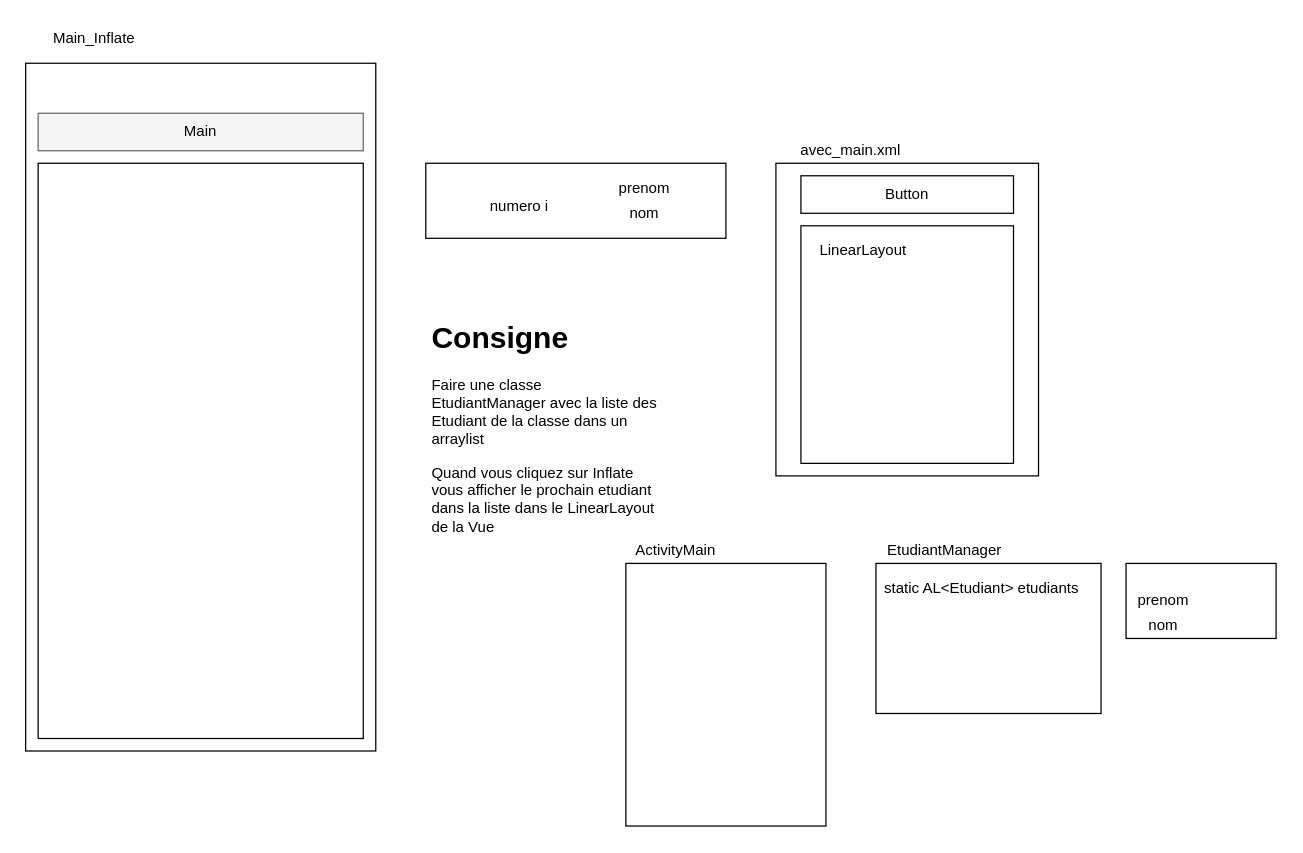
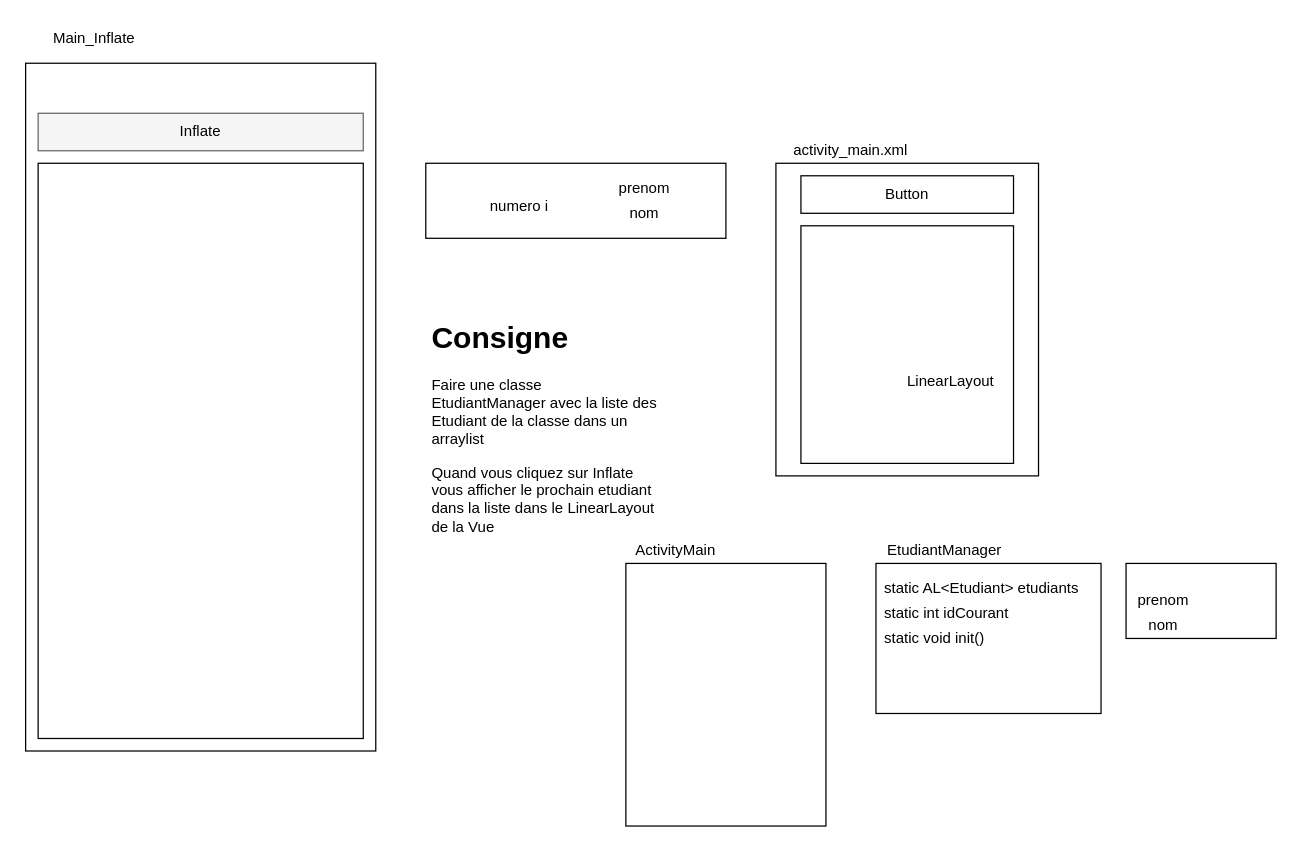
node "Main": label "Main" -> "Inflate"
node "avec_main.xml": label "avec_main.xml" -> "activity_main.xml"
node "LinearLayout": moved (863, 251) -> (951, 382)
node "static int idCourant": added
node "static void init()": added
